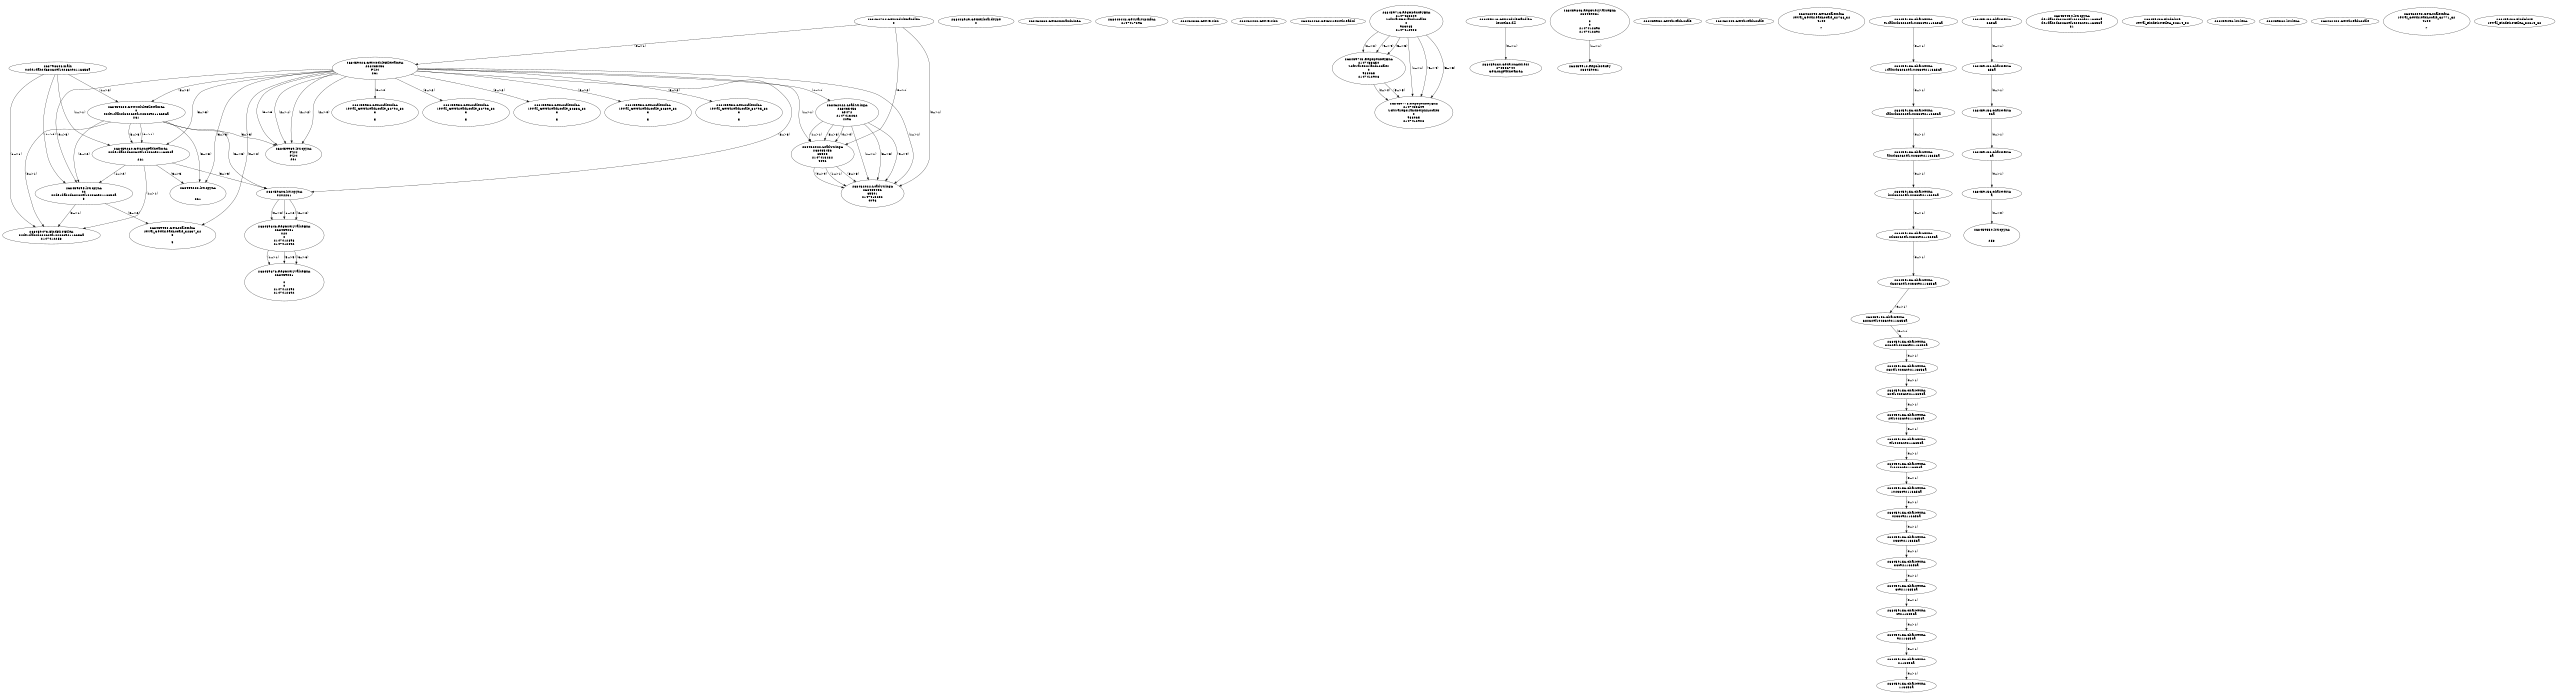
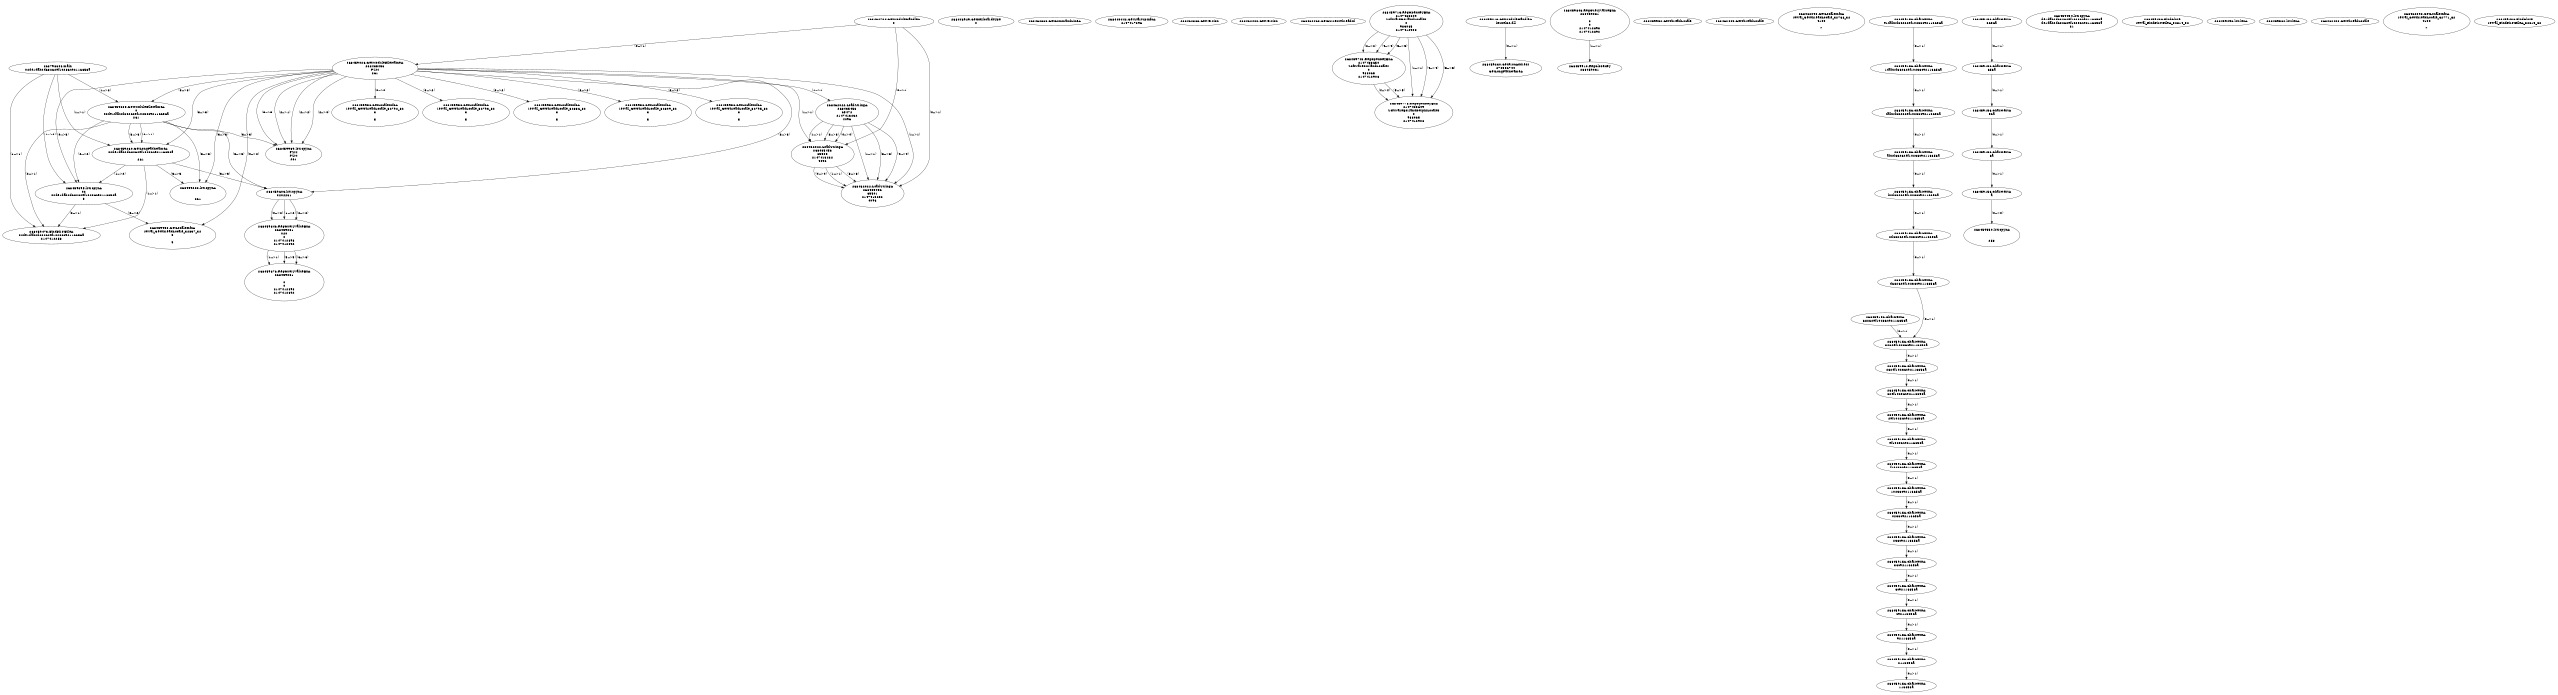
edge "268459156.CharNextA d68262ef10236c92116656a" -> "268459156.CharNextA 68262ef10236c92116656a": now "268459156.CharNextA d68262ef10236c92116656a" -> "268459156.CharNextA 8262ef10236c92116656a"
